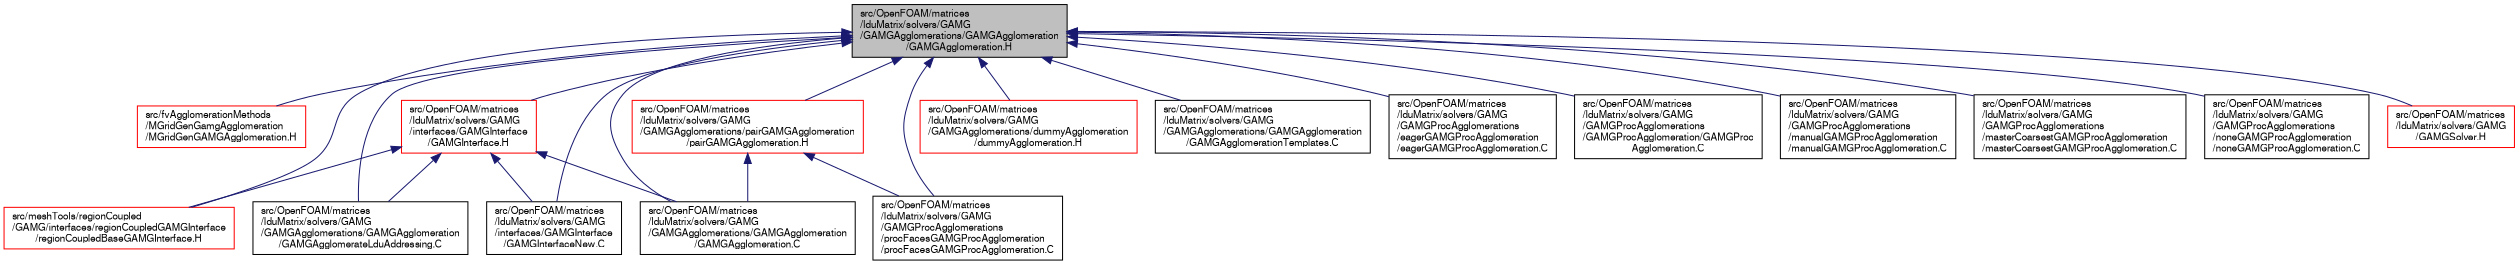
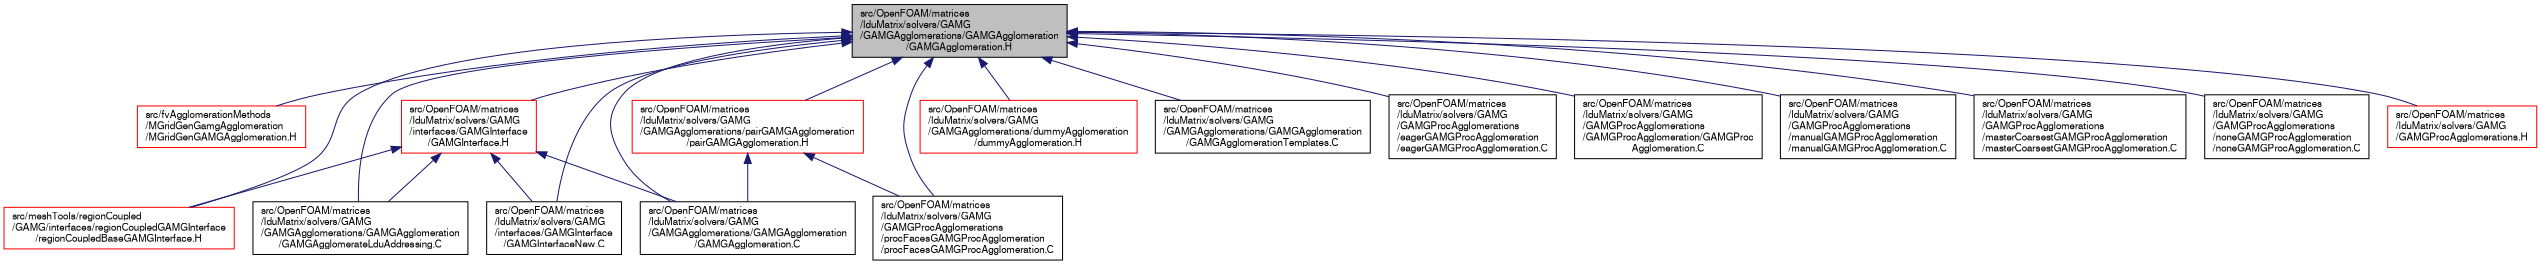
node "src/OpenFOAM/matrices /lduMatrix/solvers/GAMG /GAMGSolver.H": label "src/OpenFOAM/matrices /lduMatrix/solvers/GAMG /GAMGSolver.H" -> "src/OpenFOAM/matrices /lduMatrix/solvers/GAMG /GAMGProcAgglomerations.H"
